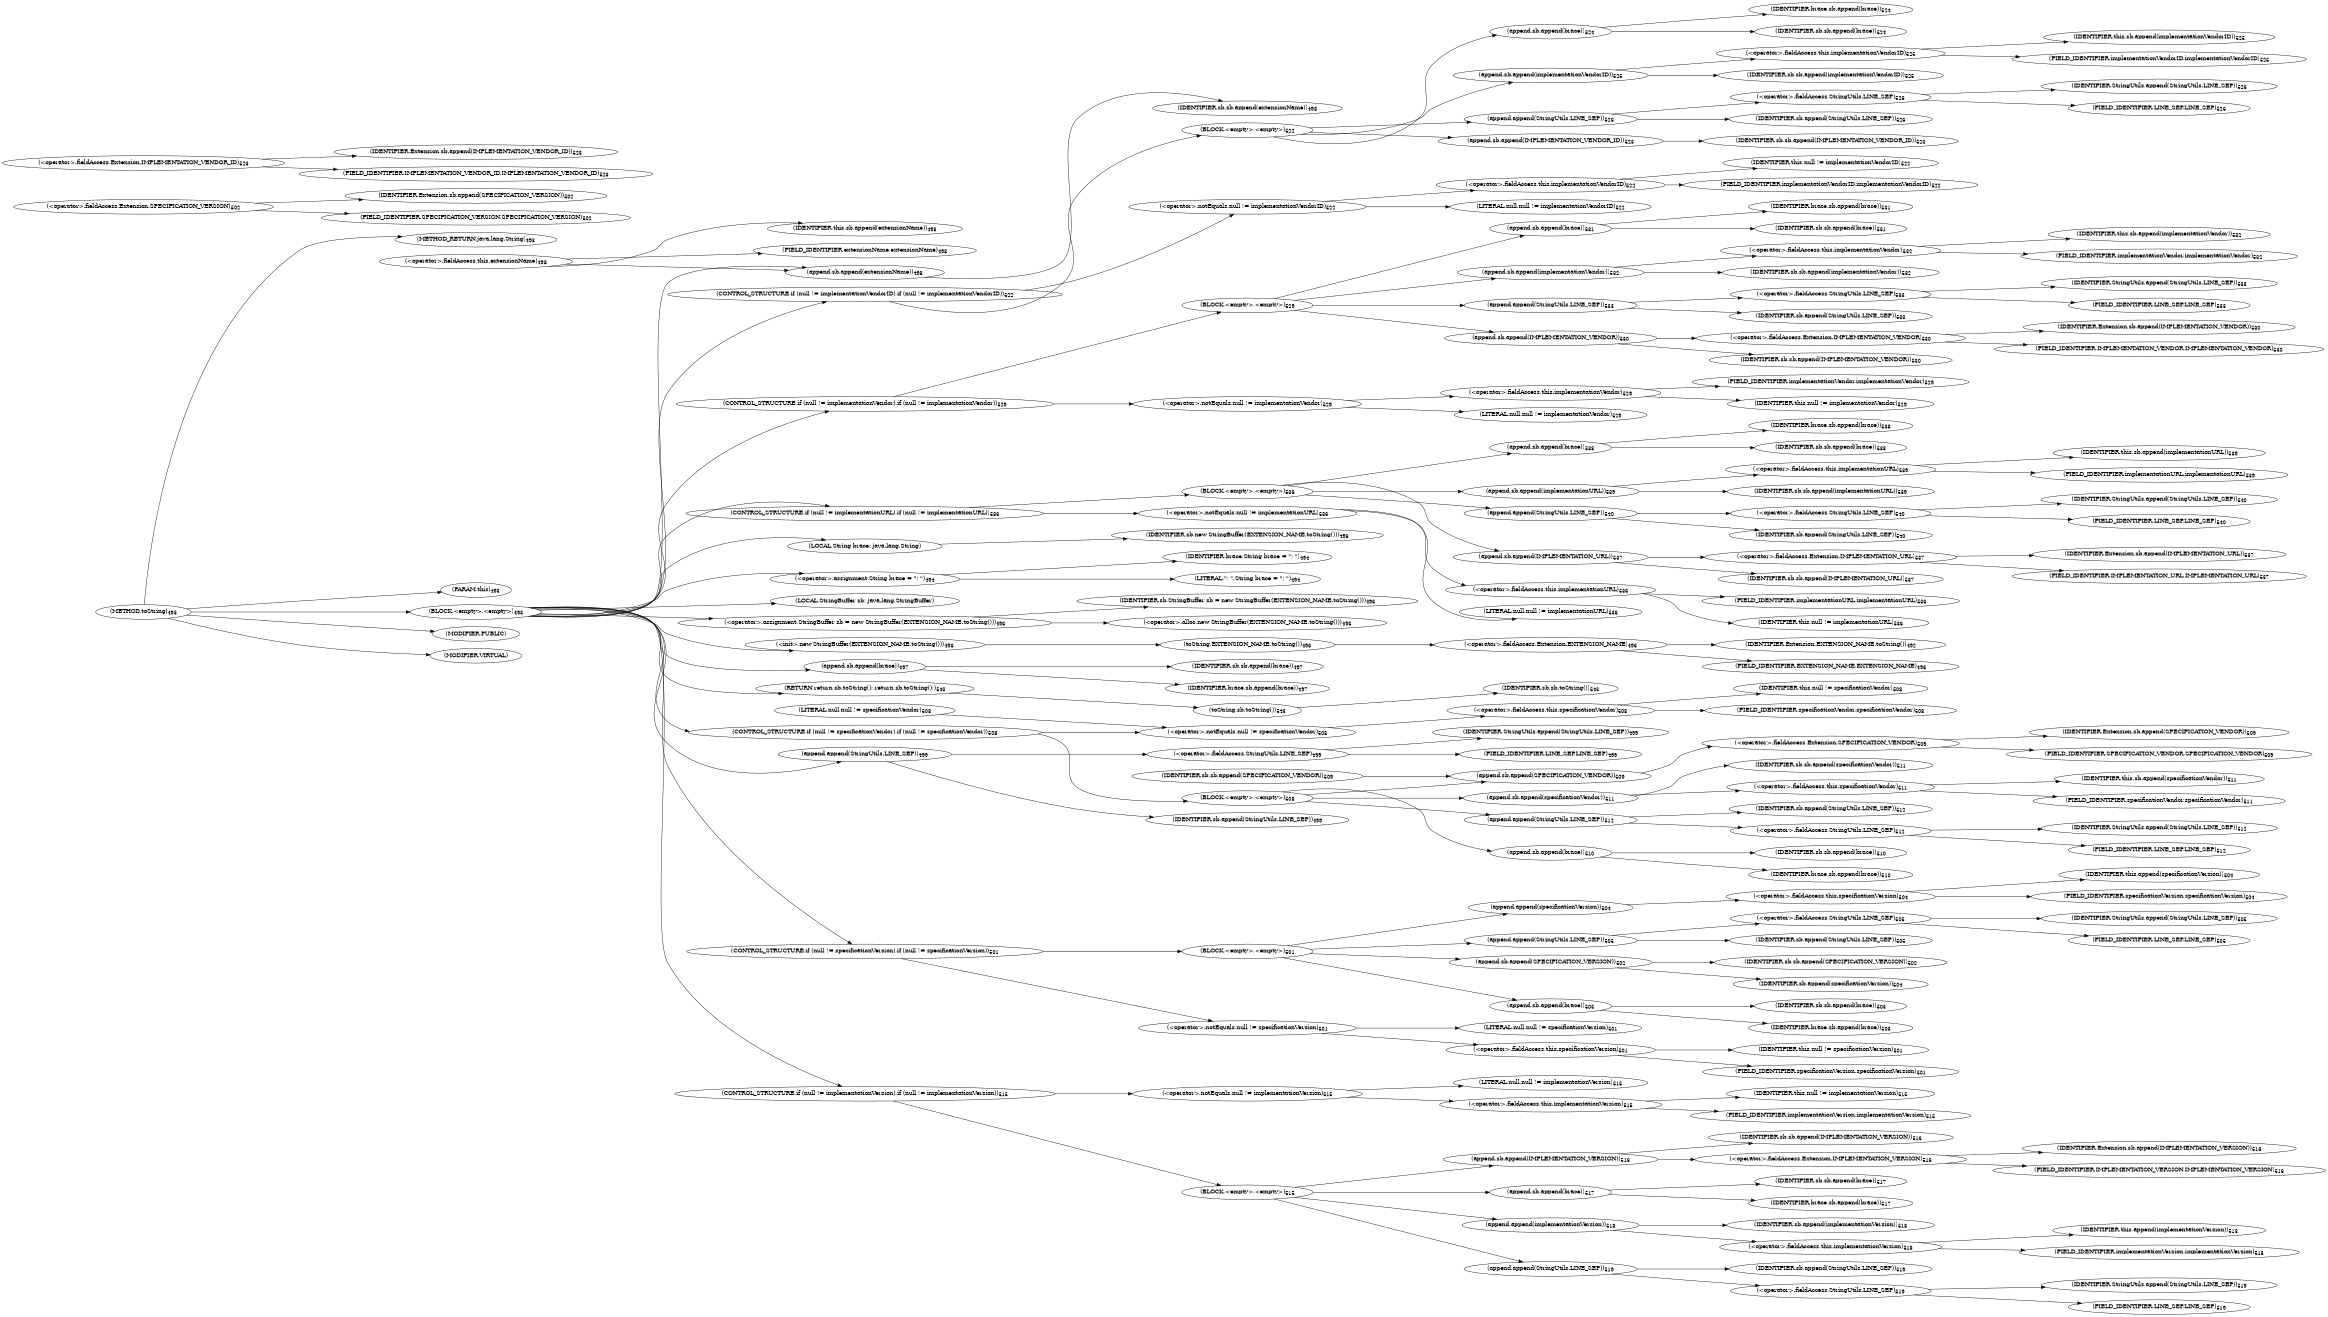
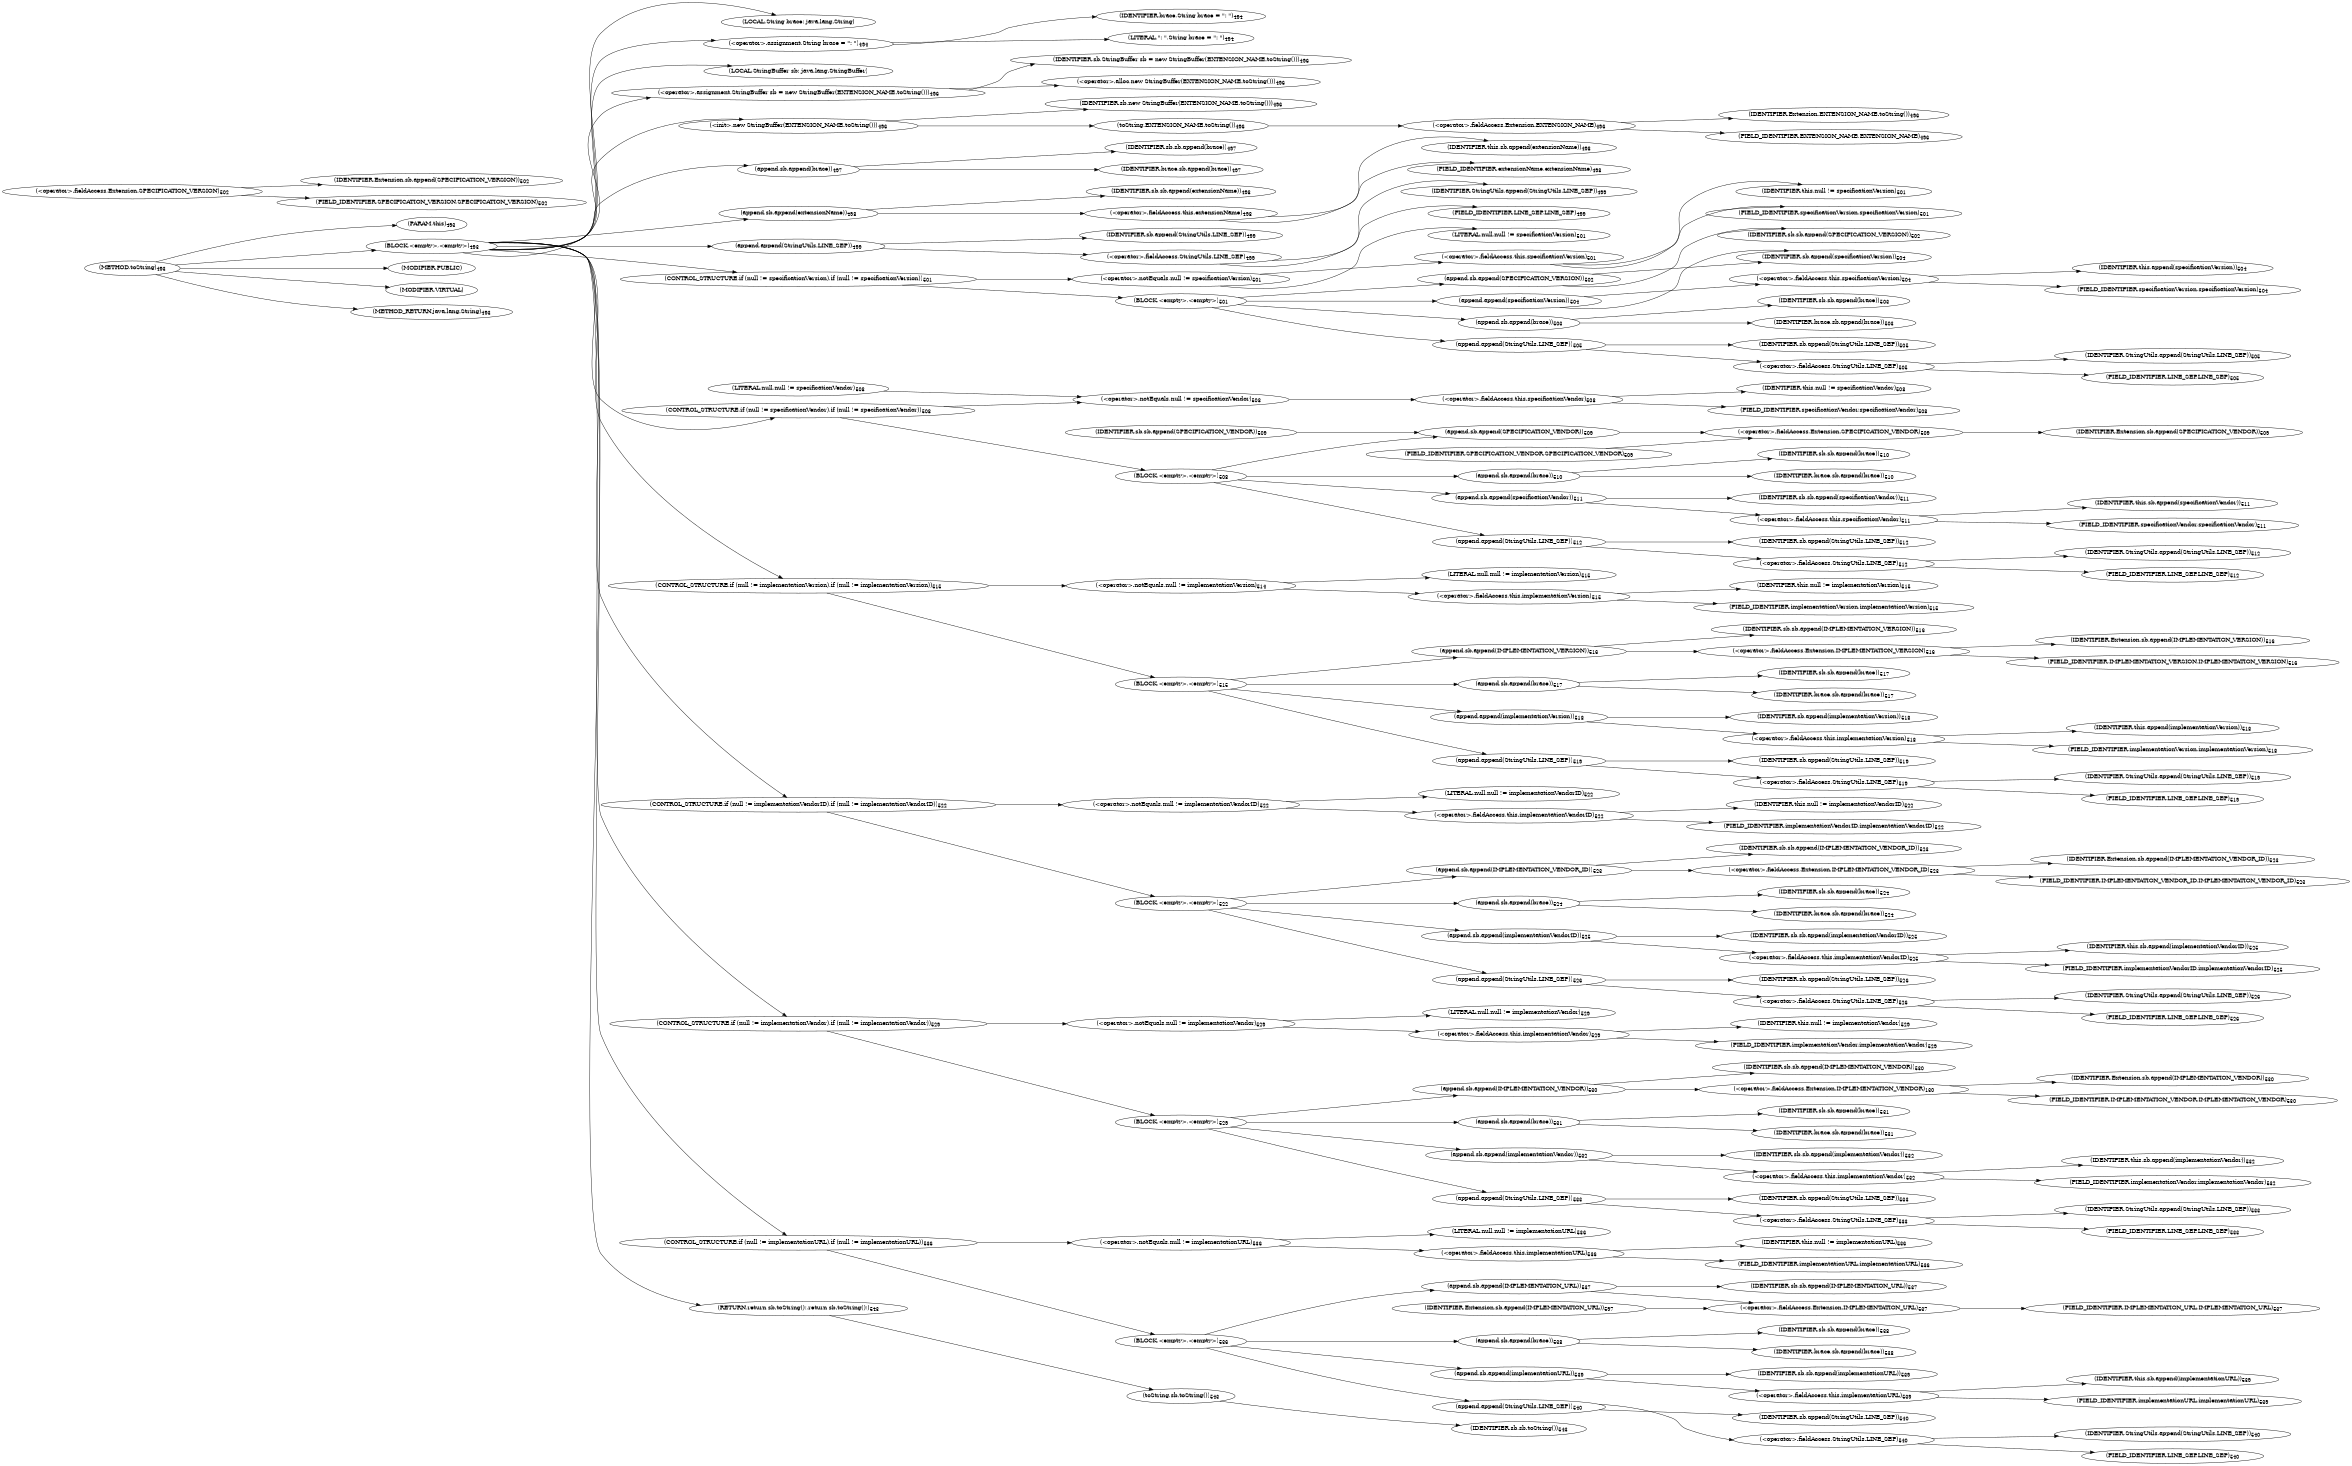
edge "(<operator>.fieldAccess,this.extensionName)" -> "(append,sb.append(extensionName))": reversed
edge "(append,append(specificationVersion))" -> "(IDENTIFIER,sb,append(specificationVersion))": added
node "(<operator>.fieldAccess,Extension.IMPLEMENTATION_VENDOR)": text "530" -> "130"
edge "(LOCAL,String brace: java.lang.String)" -> "(IDENTIFIER,sb,new StringBuffer(EXTENSION_NAME.toString()))": now "(<init>,new StringBuffer(EXTENSION_NAME.toString()))" -> "(IDENTIFIER,sb,new StringBuffer(EXTENSION_NAME.toString()))"
node "(IDENTIFIER,Extension,sb.append(IMPLEMENTATION_URL))": text "537" -> "597"
edge "(<operator>.fieldAccess,Extension.IMPLEMENTATION_URL)" -> "(IDENTIFIER,Extension,sb.append(IMPLEMENTATION_URL))": reversed
node "(IDENTIFIER,Extension,EXTENSION_NAME.toString())": text "492" -> "496"
edge "(<operator>.fieldAccess,Extension.SPECIFICATION_VENDOR)" -> "(FIELD_IDENTIFIER,SPECIFICATION_VENDOR,SPECIFICATION_VENDOR)": reversed
edge "(append,sb.append(IMPLEMENTATION_VENDOR_ID))" -> "(<operator>.fieldAccess,Extension.IMPLEMENTATION_VENDOR_ID)": added
node "(<operator>.notEquals,null != implementationVersion)": text "515" -> "514"
